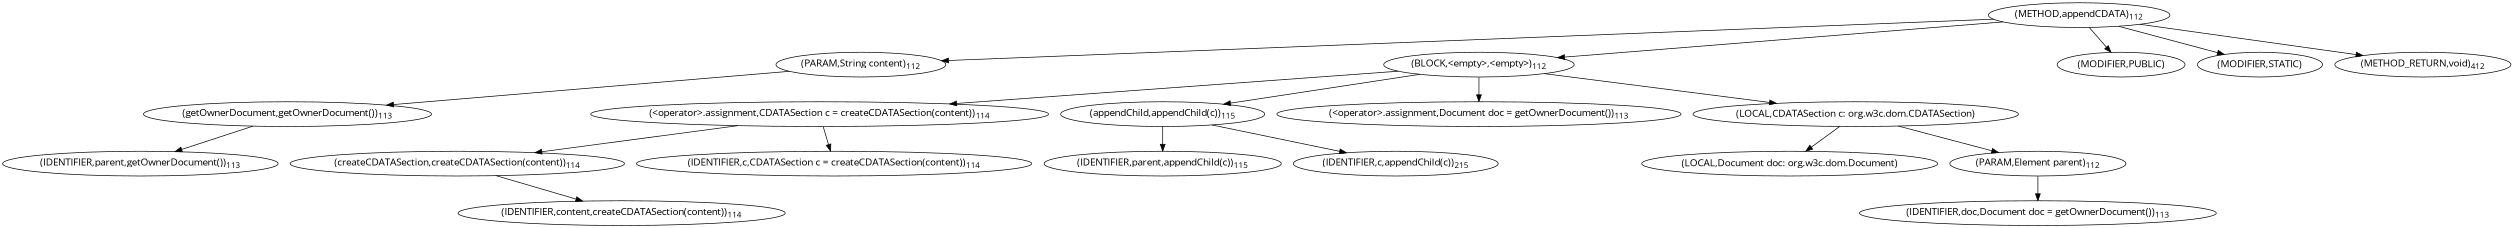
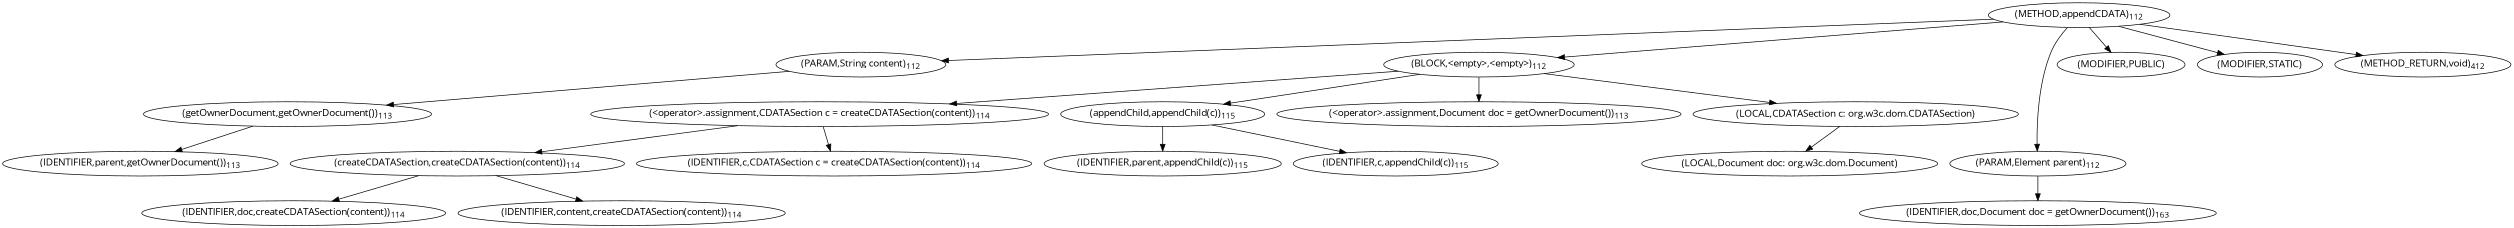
edge "(LOCAL,CDATASection c: org.w3c.dom.CDATASection)" -> "(PARAM,Element parent)": now "(METHOD,appendCDATA)" -> "(PARAM,Element parent)"
node "(IDENTIFIER,c,appendChild(c))": text "215" -> "115"
node "(IDENTIFIER,doc,Document doc = getOwnerDocument())": text "113" -> "163"
node "(IDENTIFIER,doc,createCDATASection(content))": added
